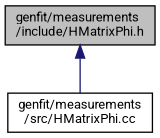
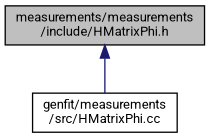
node "genfit/measurements /include/HMatrixPhi.h": label "genfit/measurements /include/HMatrixPhi.h" -> "measurements/measurements /include/HMatrixPhi.h"
